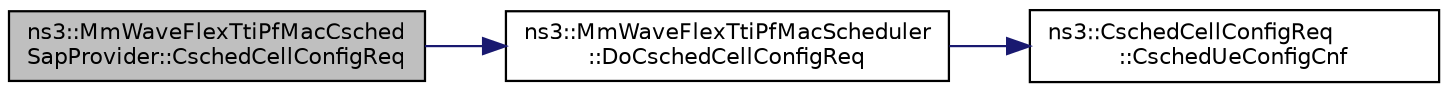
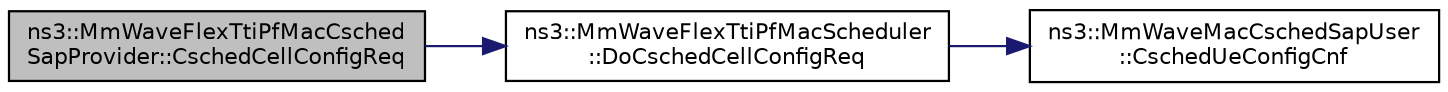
node "ns3::CschedCellConfigReq ::CschedUeConfigCnf": label "ns3::CschedCellConfigReq ::CschedUeConfigCnf" -> "ns3::MmWaveMacCschedSapUser ::CschedUeConfigCnf"
